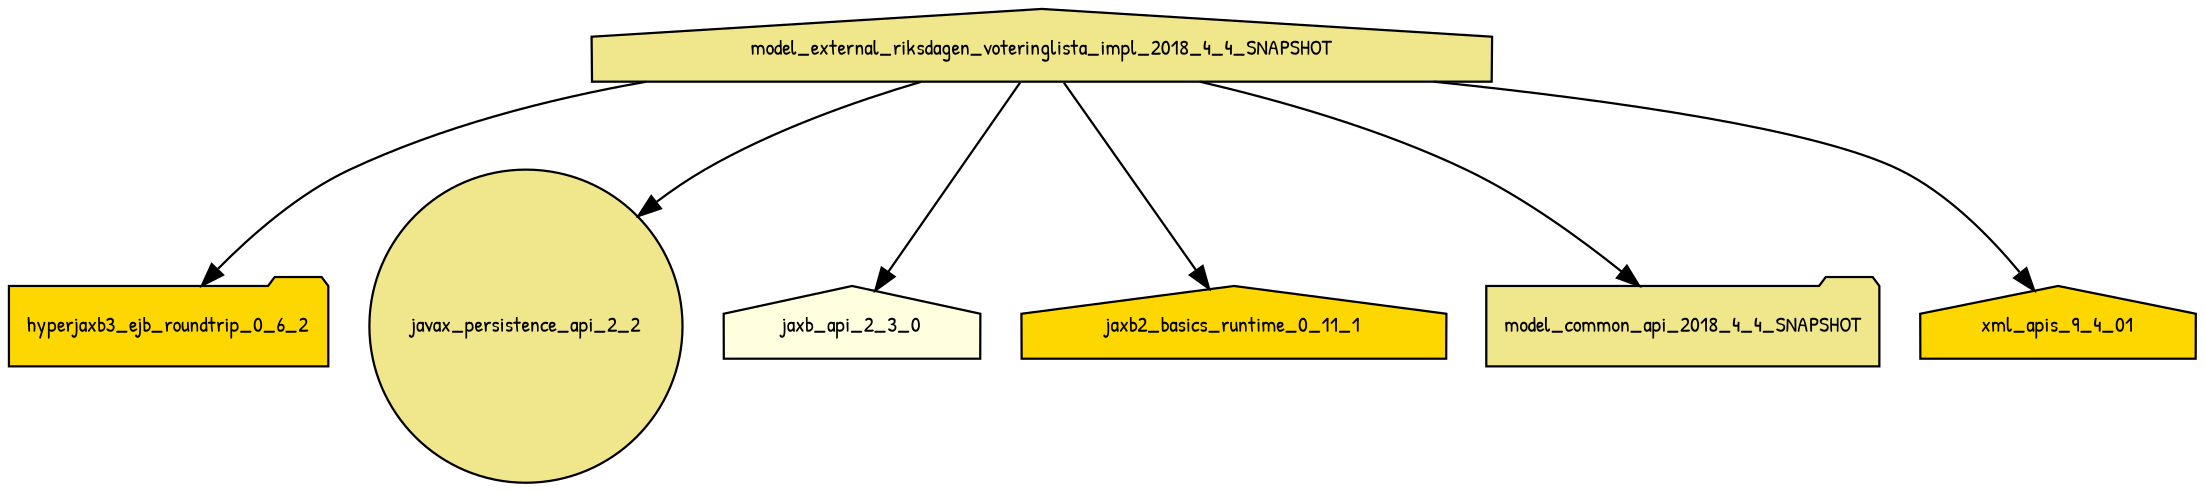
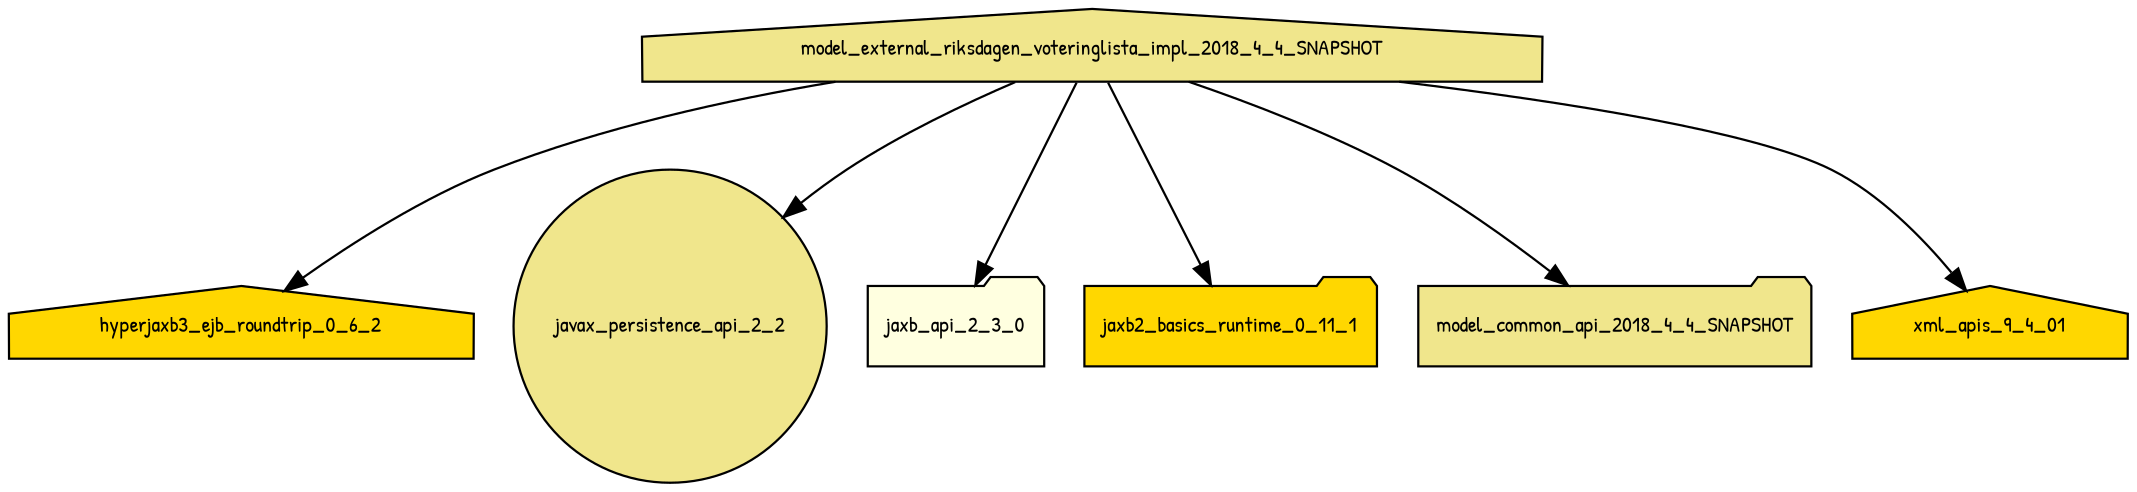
node "hyperjaxb3_ejb_roundtrip_0_6_2": shape folder -> house
node "jaxb_api_2_3_0": shape house -> folder
node "jaxb2_basics_runtime_0_11_1": shape house -> folder
